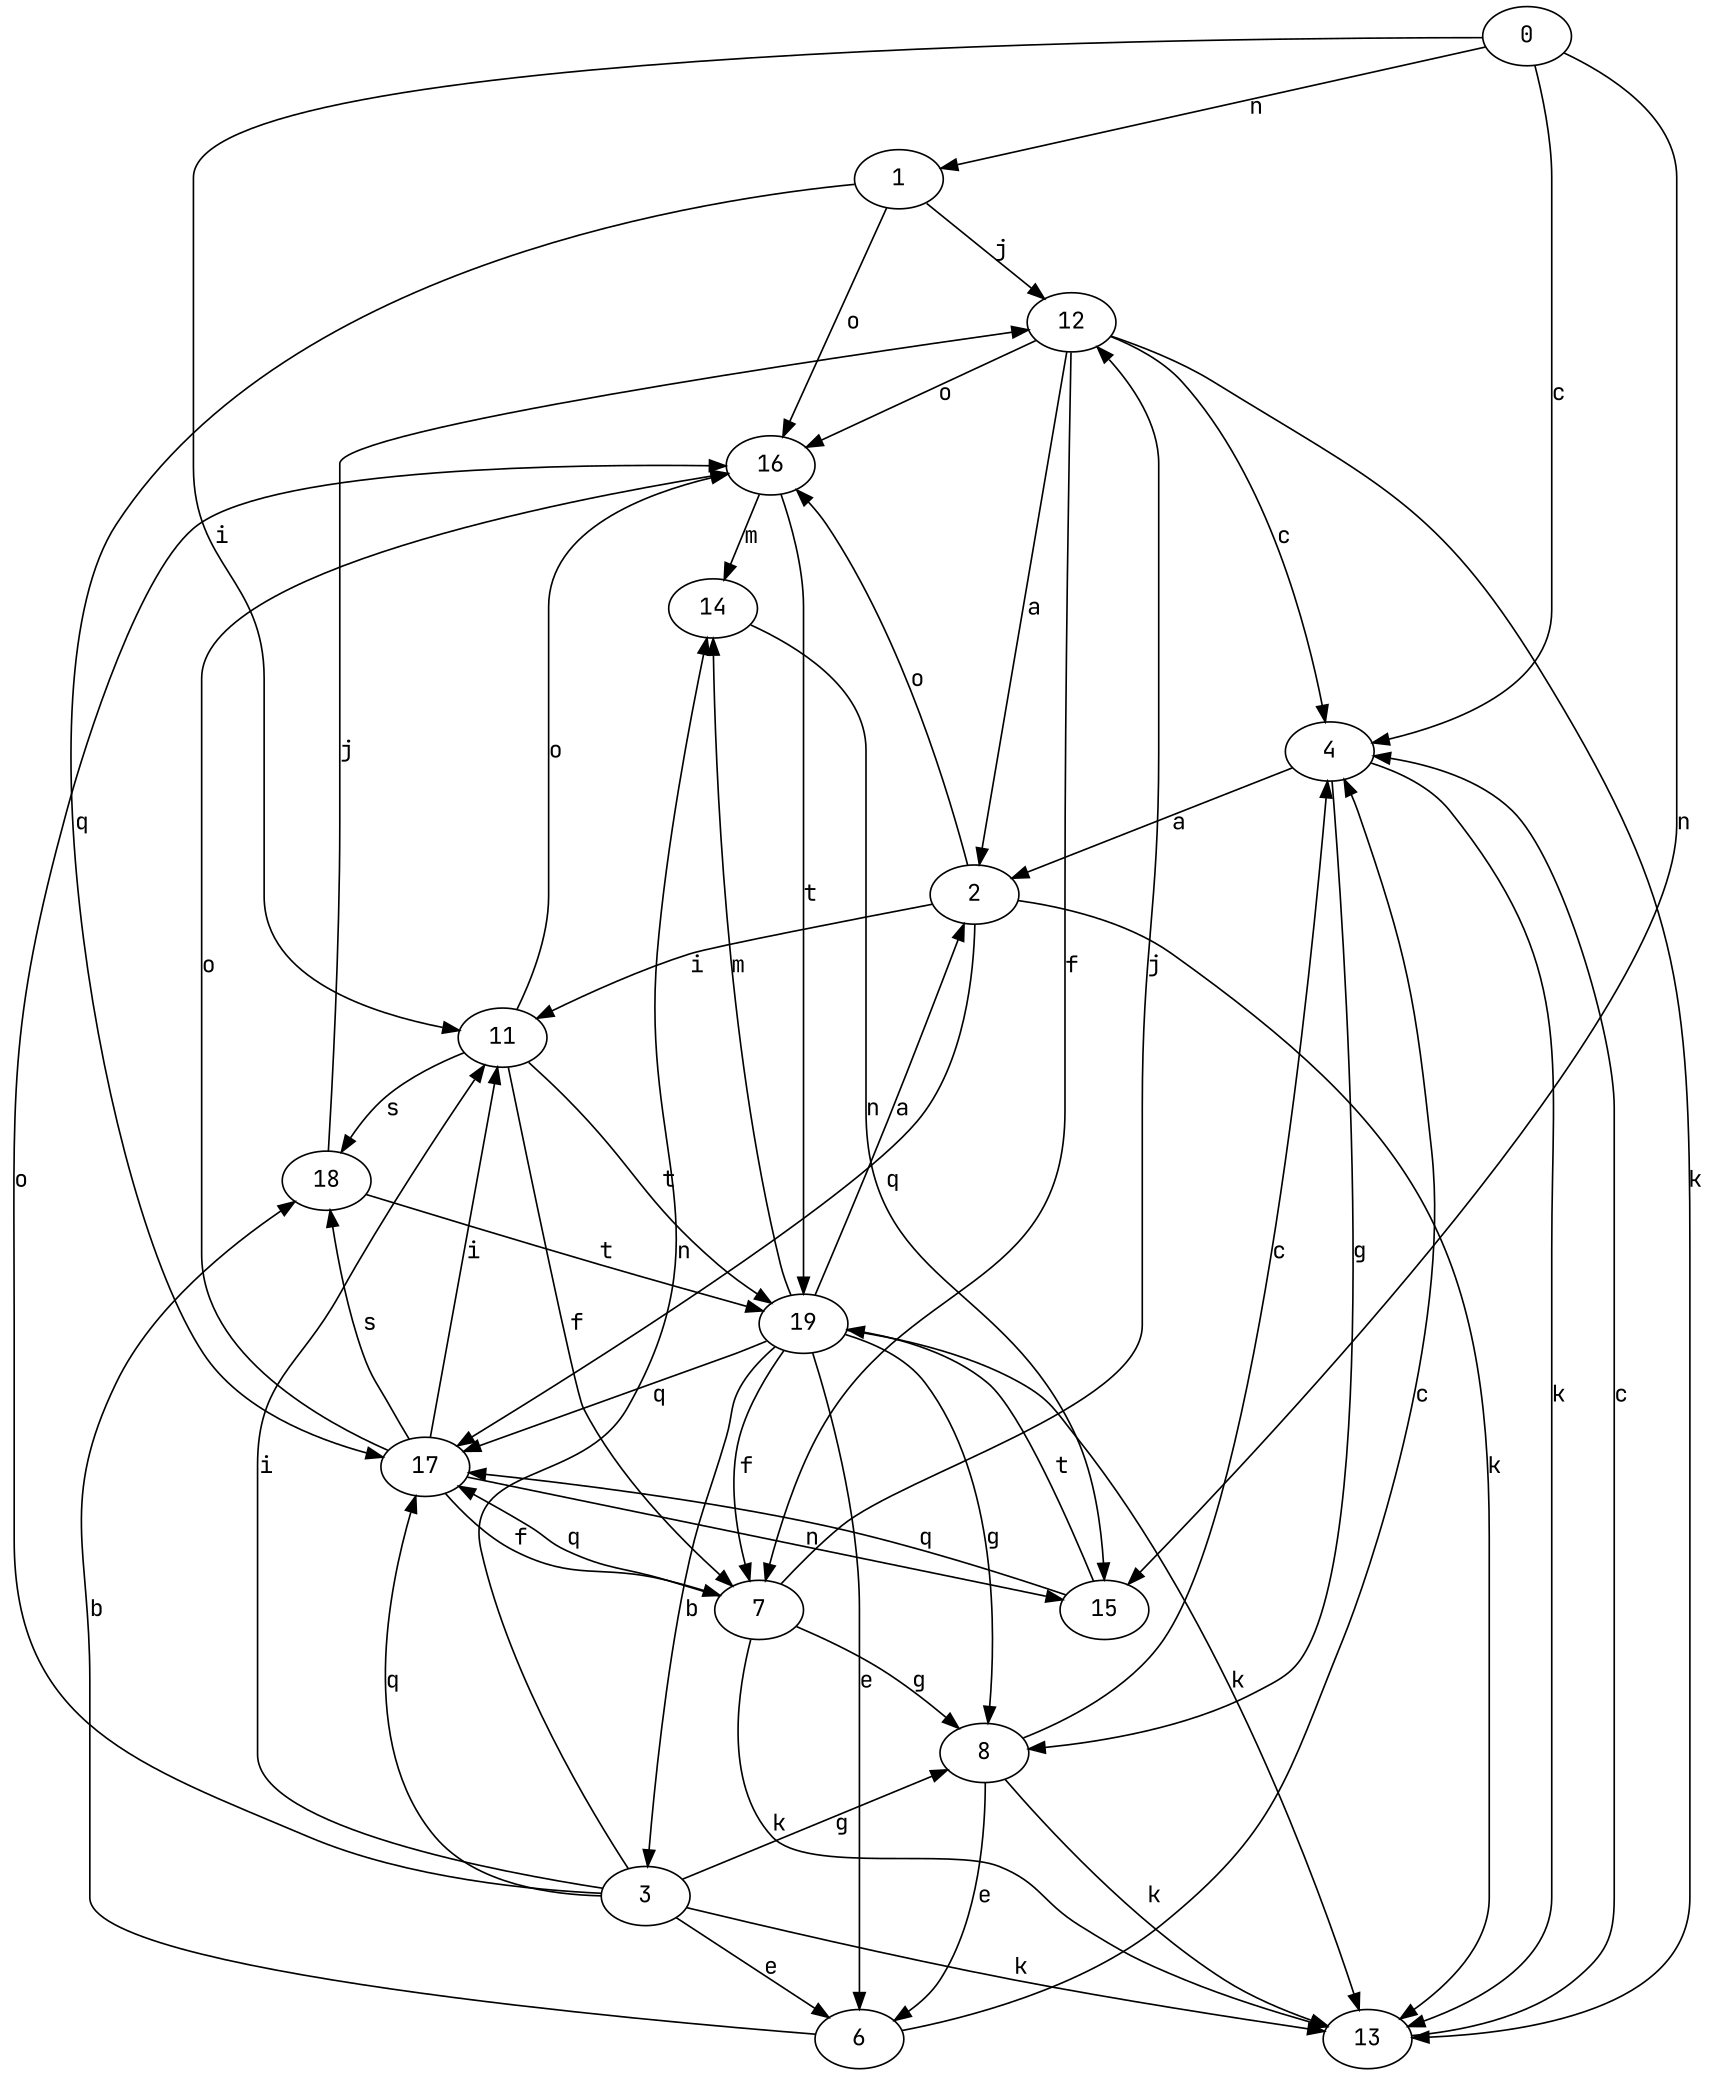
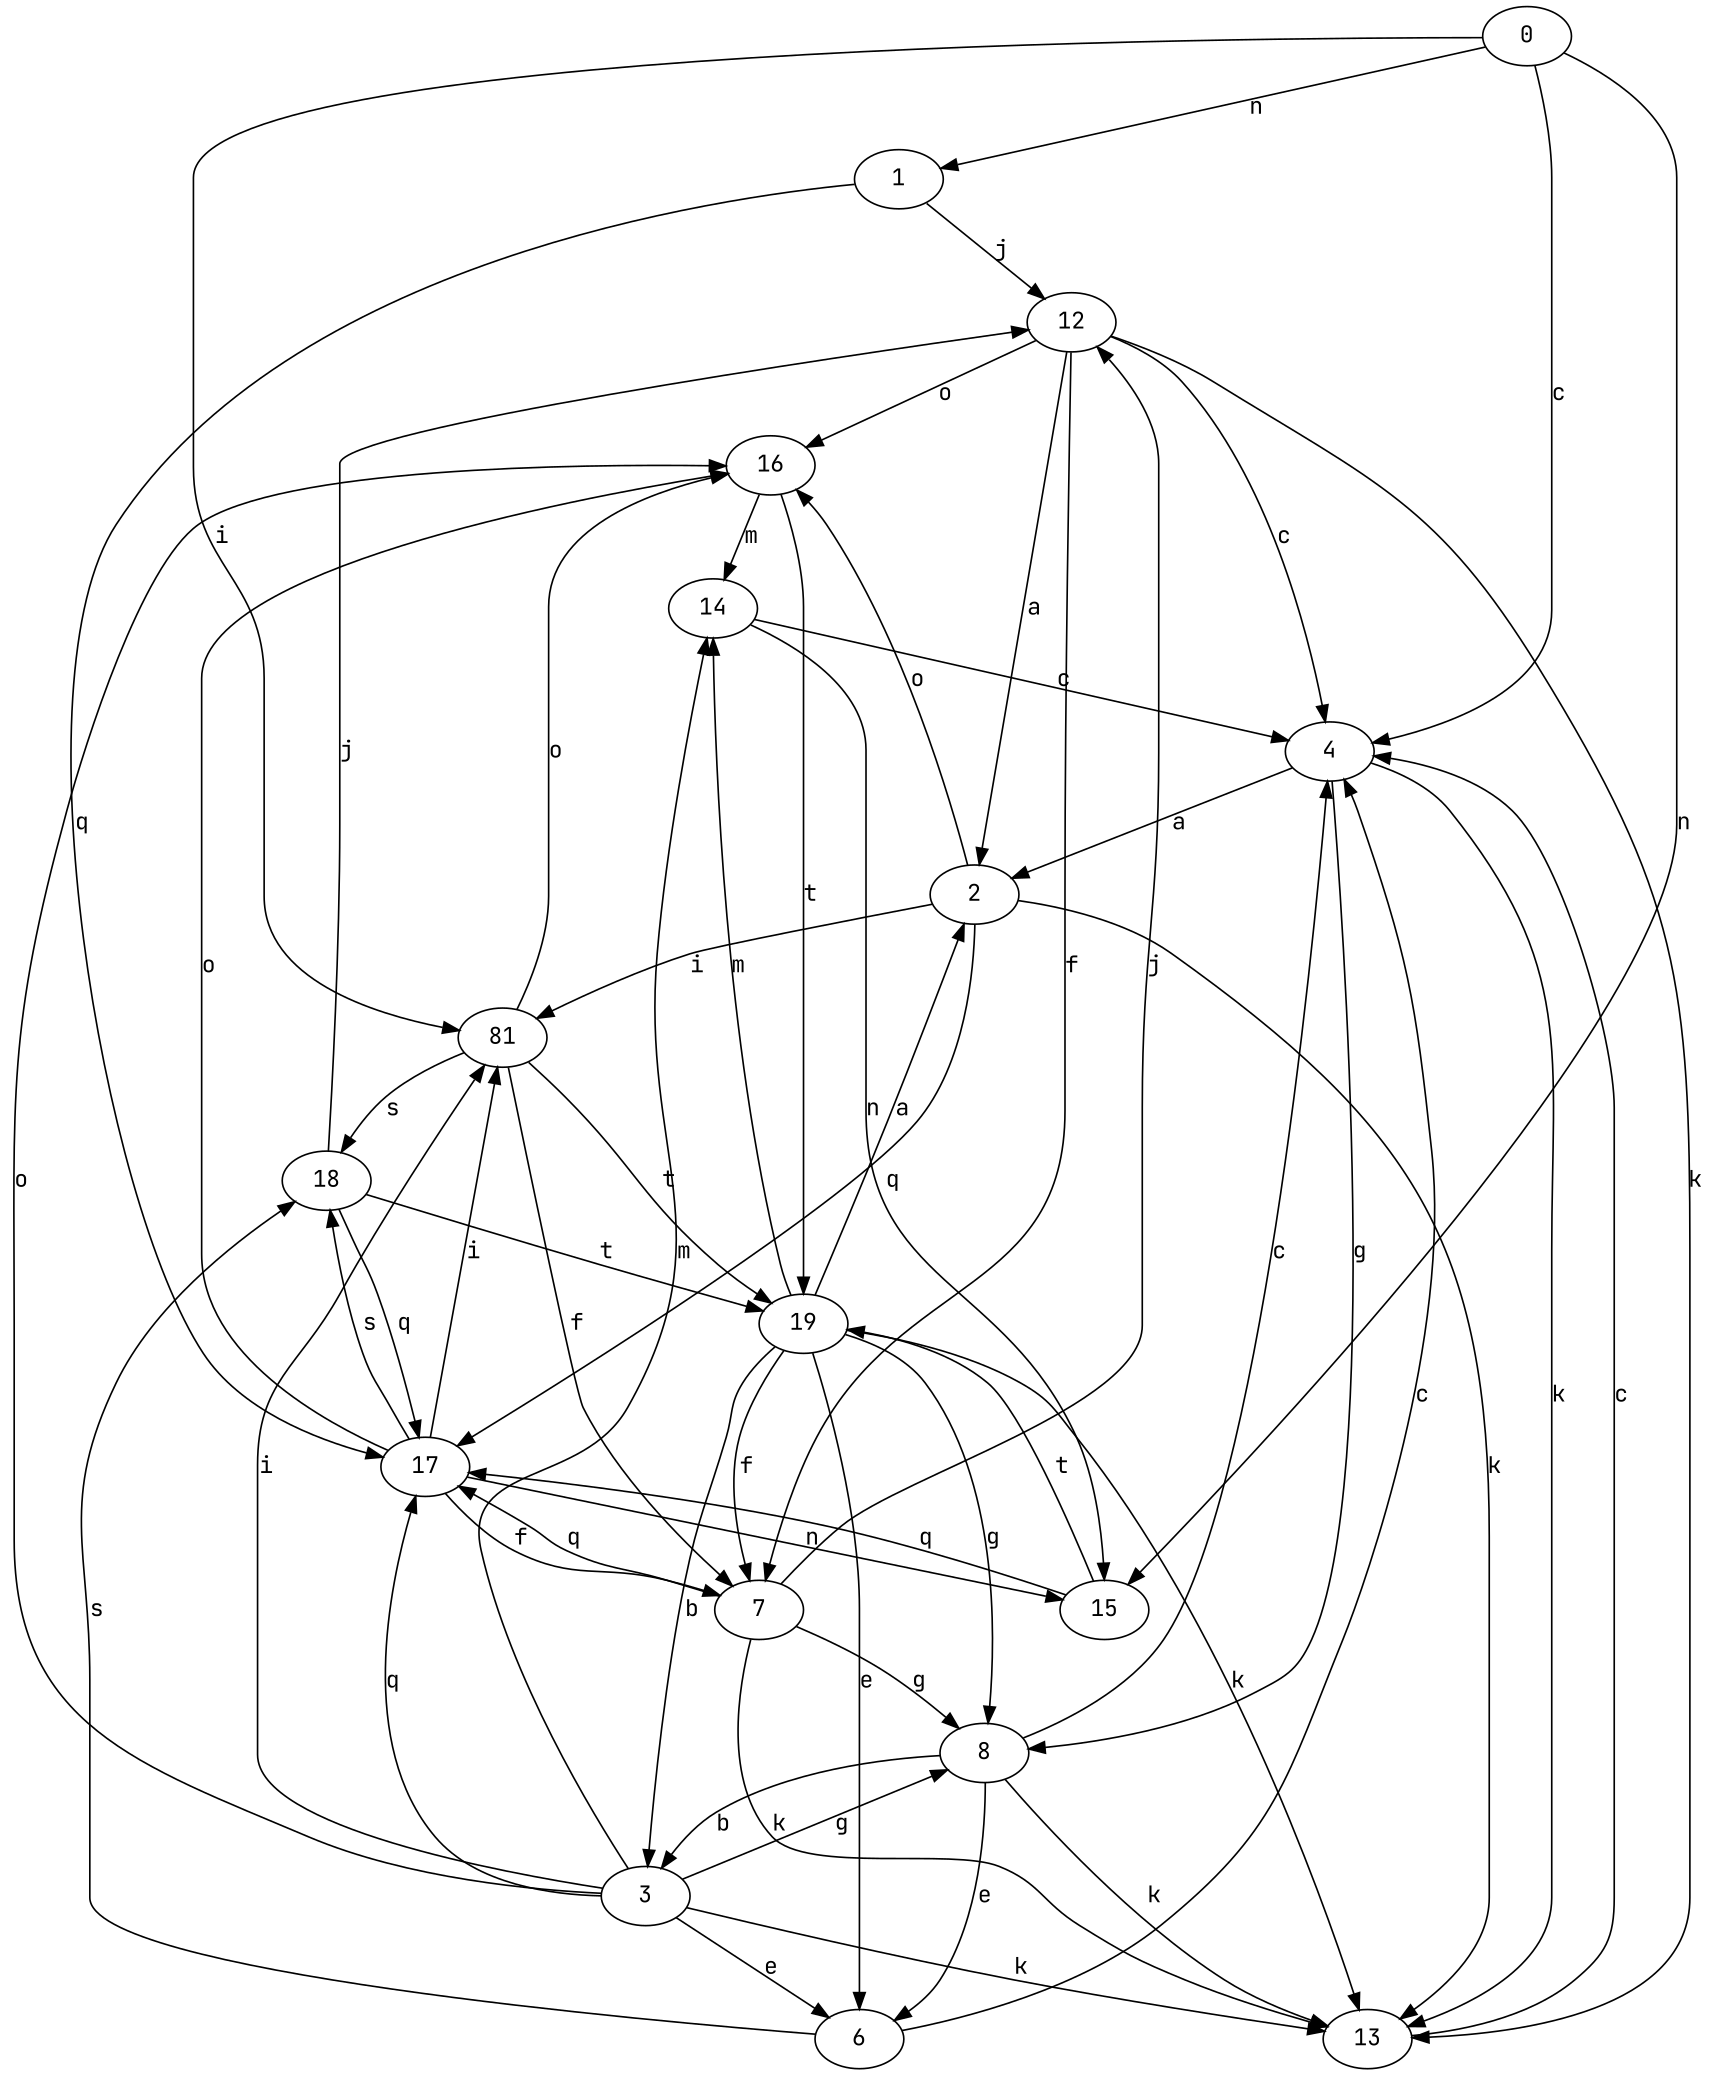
edge "1" -> "16": removed, label "o"
edge "14" -> "4": added, label "c"
node "11": label "11" -> "81"
edge "3" -> "14": label "n" -> "m"
edge "19" -> "17": now "18" -> "17"
edge "6" -> "18": label "b" -> "s"
edge "8" -> "3": added, label "b"
